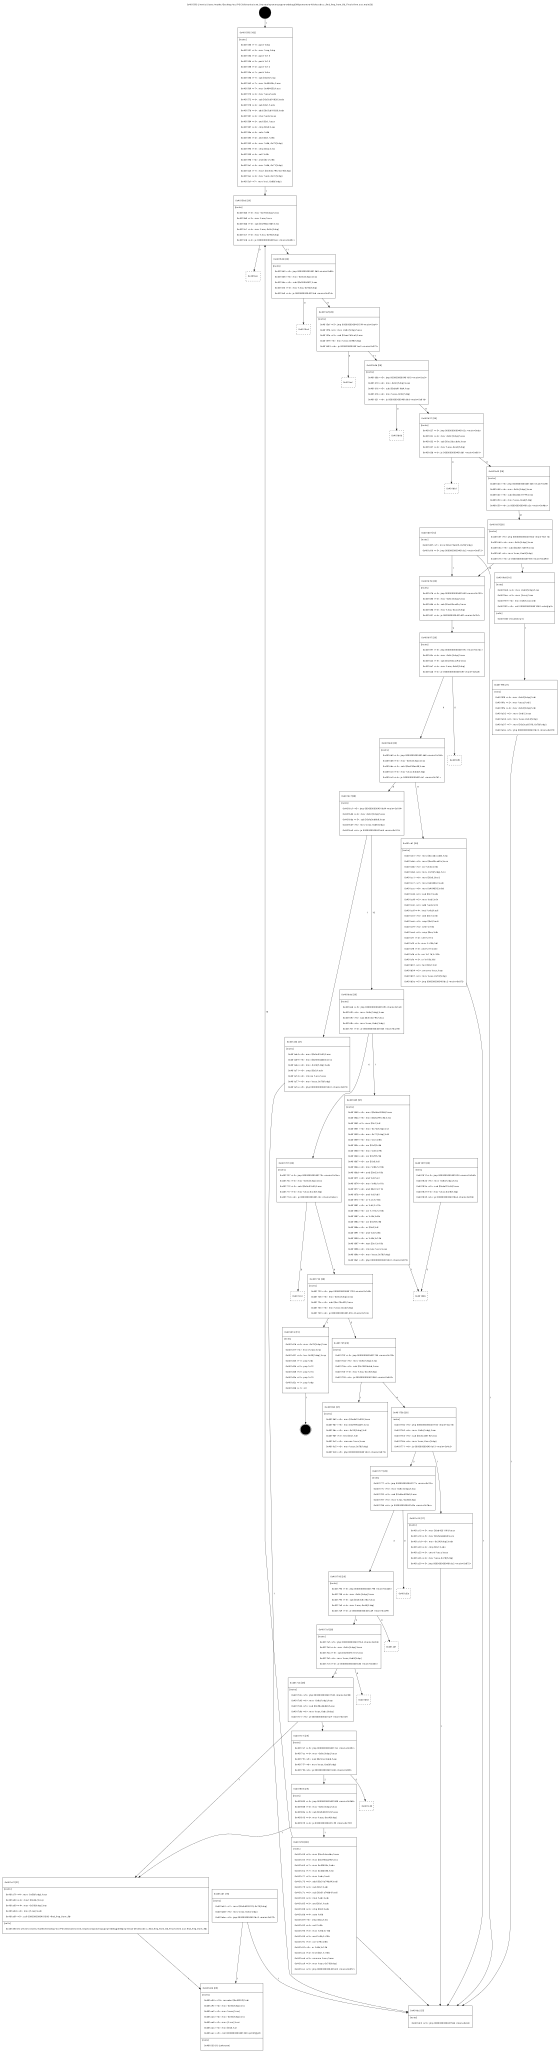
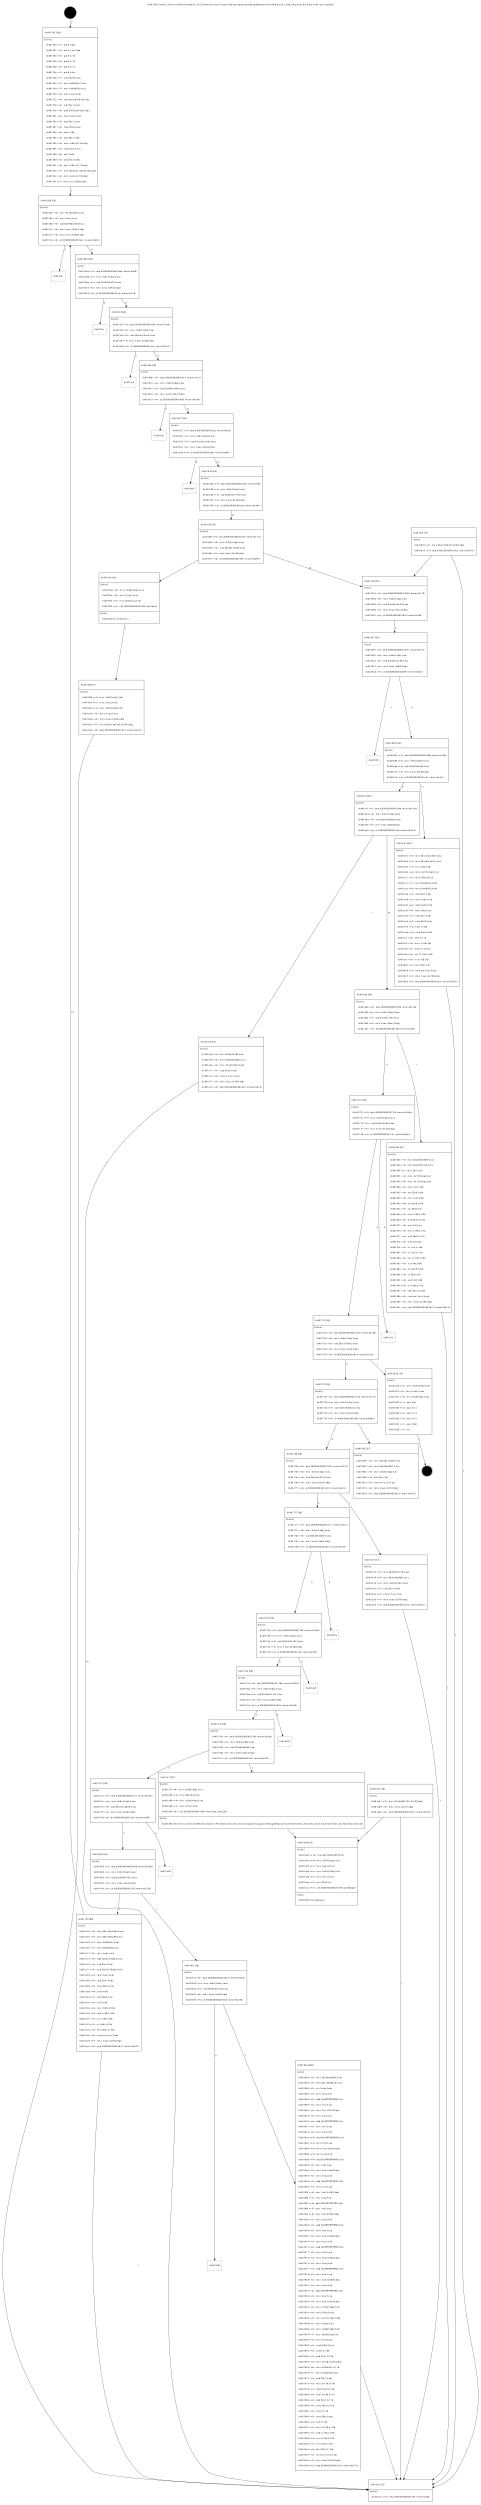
edge "0x401845 [97]" -> "0x40183b": now "0x401845 [97]" -> "0x401dc2 [5]"
edge "0x401a64 [27]" -> "0x401dc2 [5]": label " 1" -> " 10"
edge "0x401803 [28]" -> "0x401a7f [21]": now "0x401803 [28]" -> "0x40181f [28]"
node "0x4018a6 [268]": added
